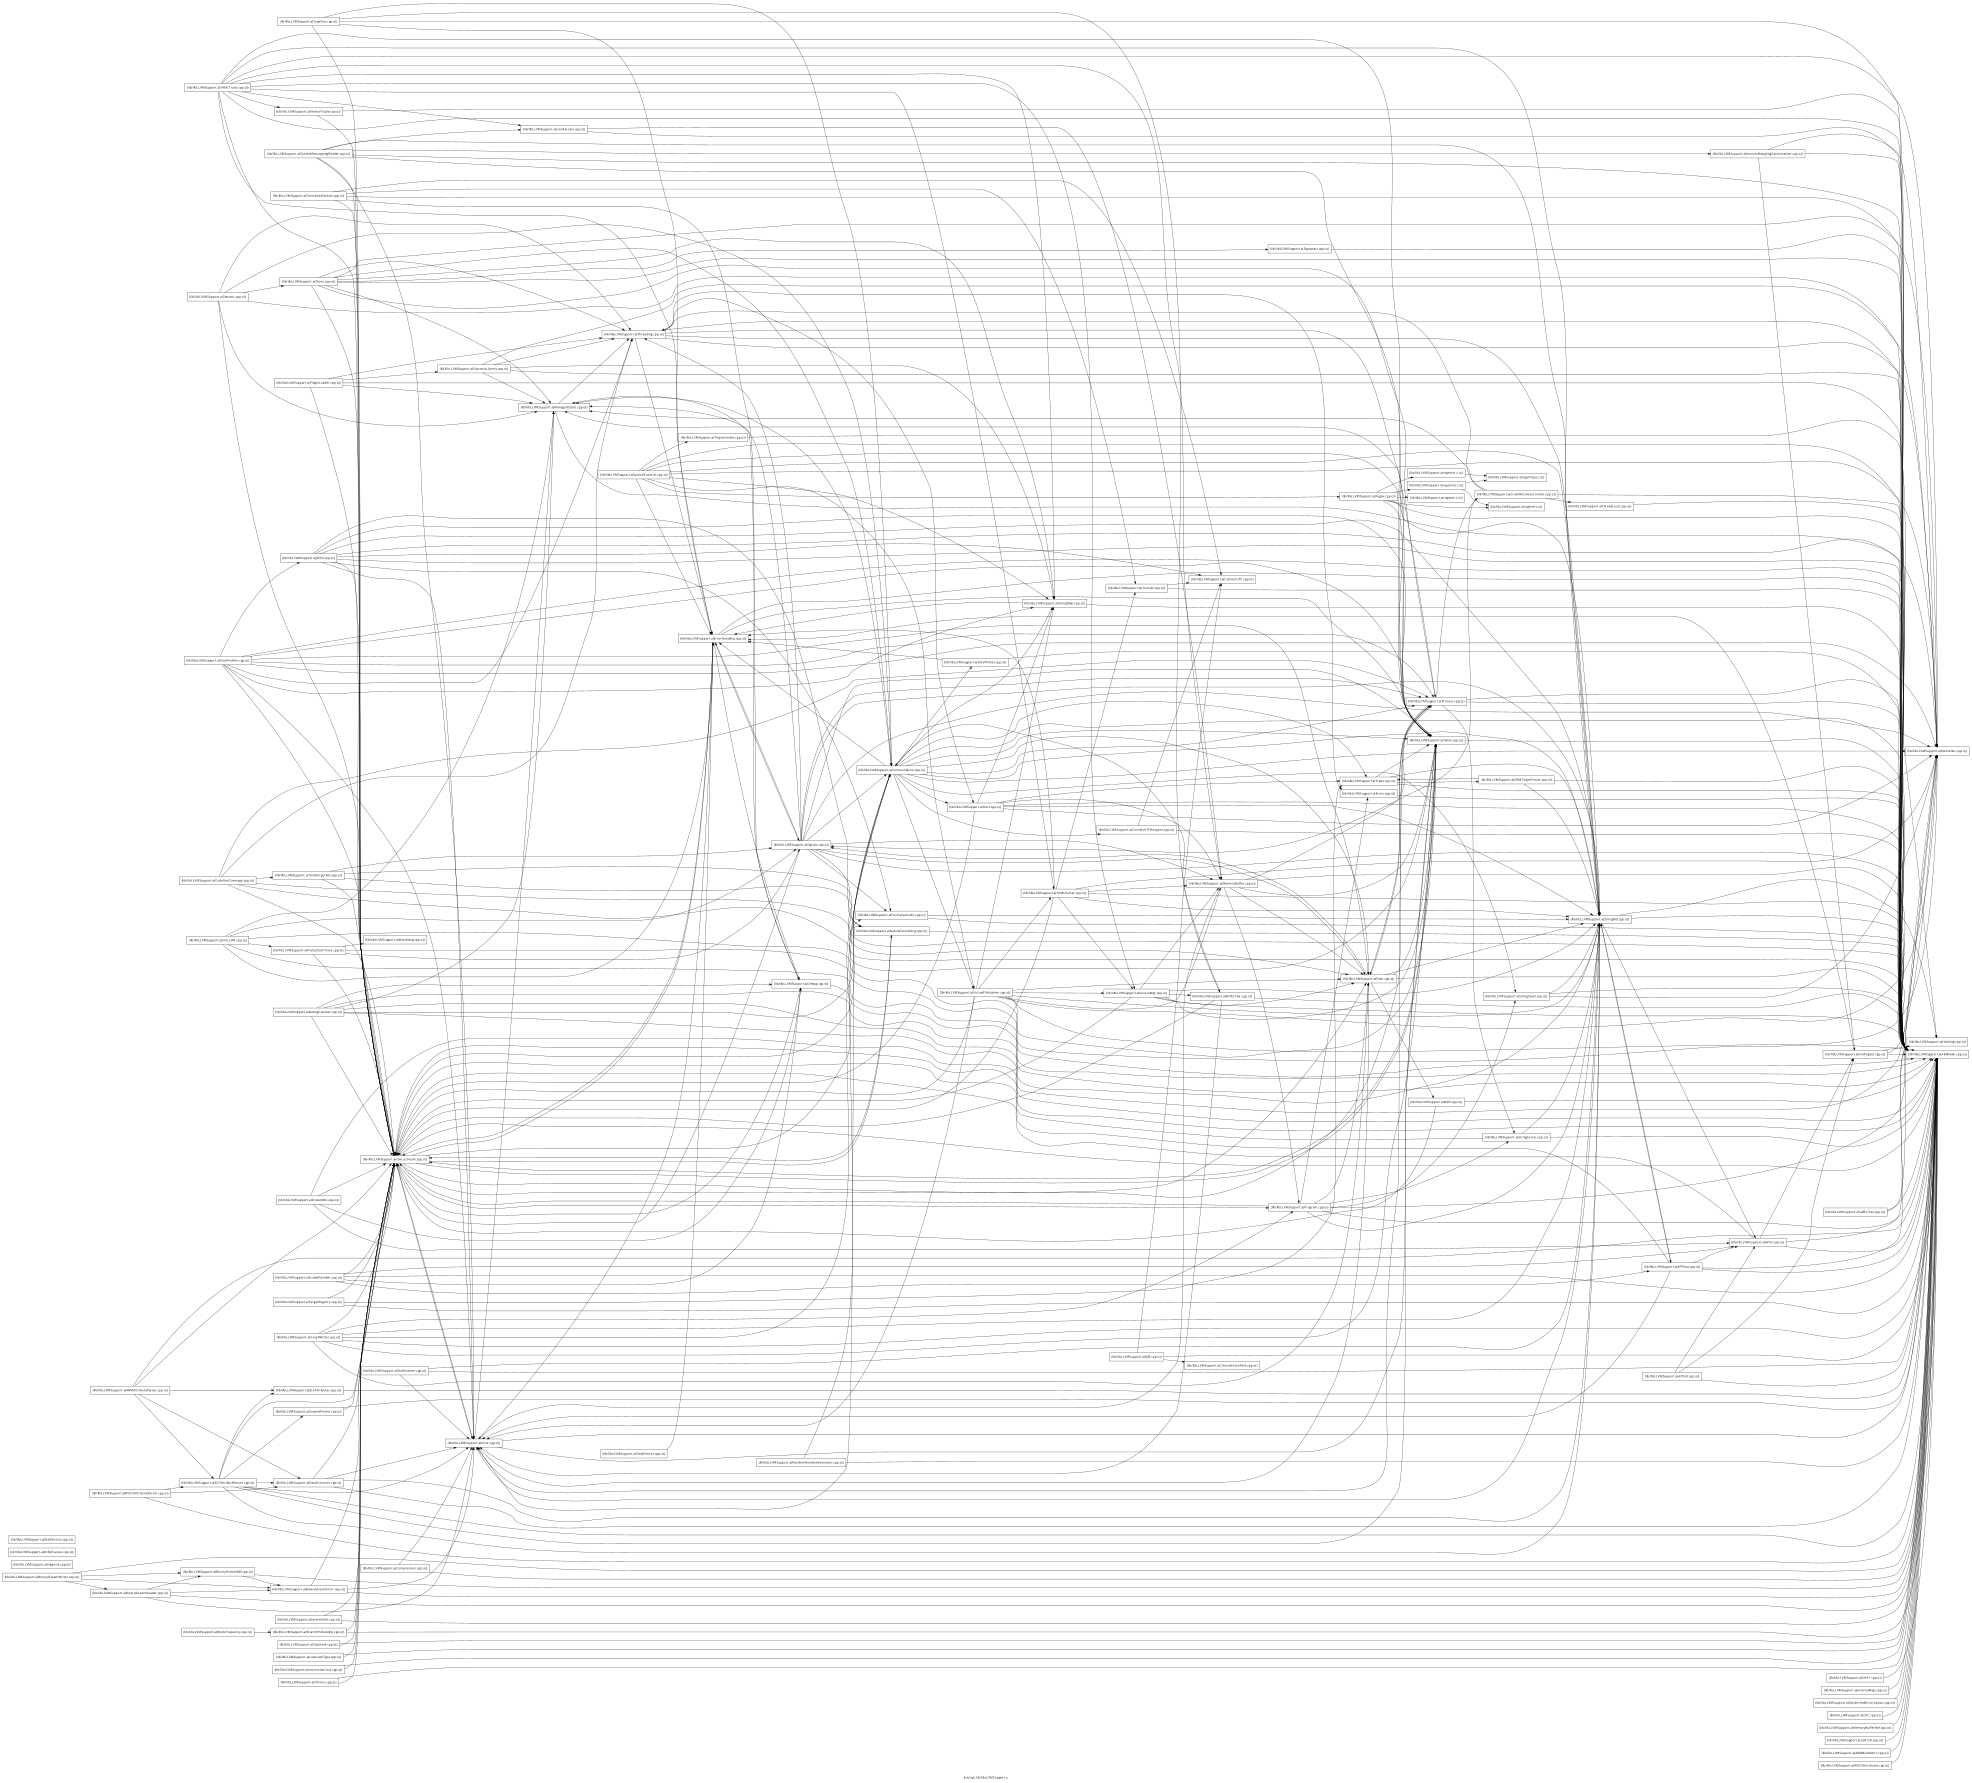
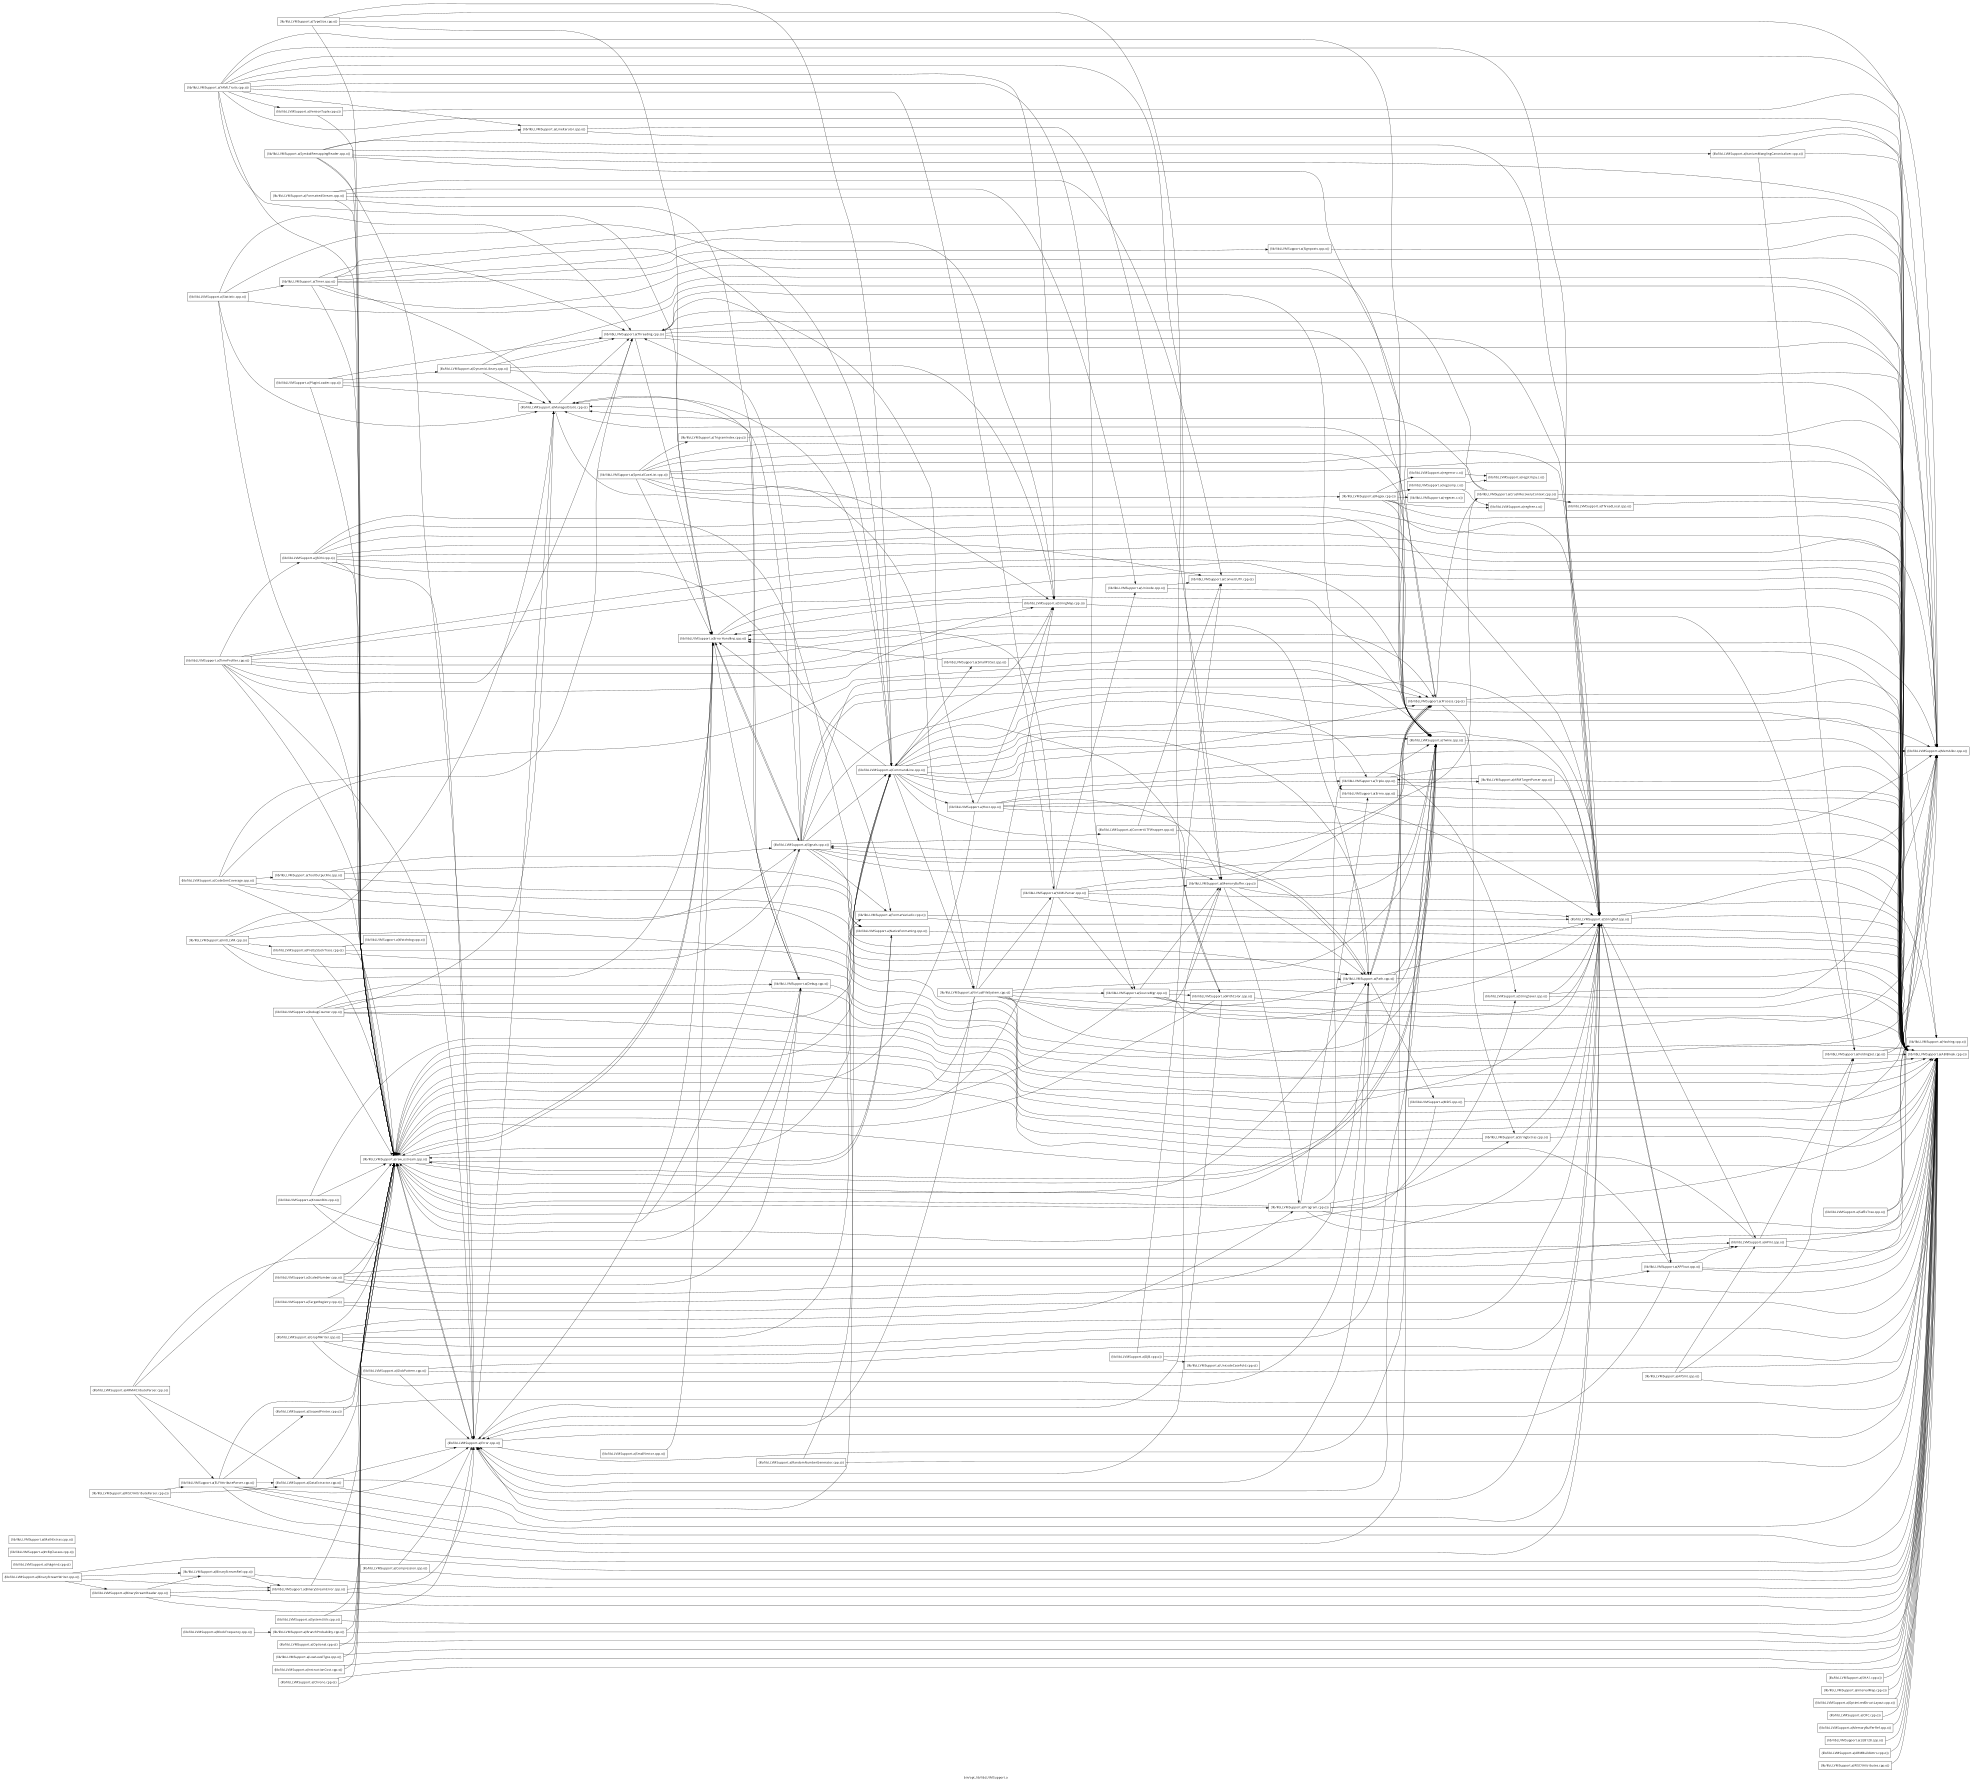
node "{lib/libLLVMSupport.a(ELFAttributes.cpp.o)}": removed
